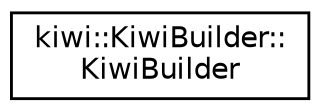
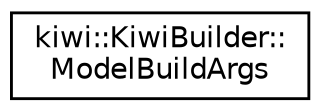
node "kiwi::KiwiBuilder:: KiwiBuilder": label "kiwi::KiwiBuilder:: KiwiBuilder" -> "kiwi::KiwiBuilder:: ModelBuildArgs"
